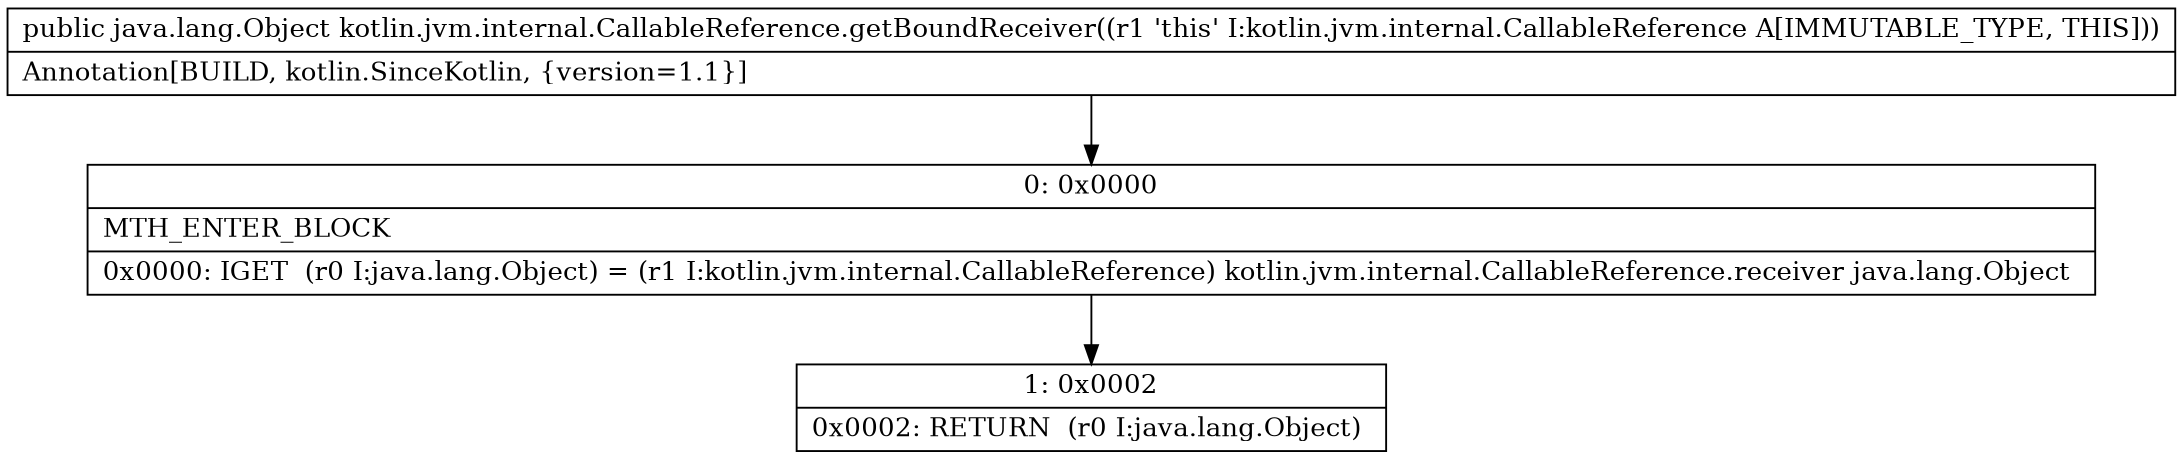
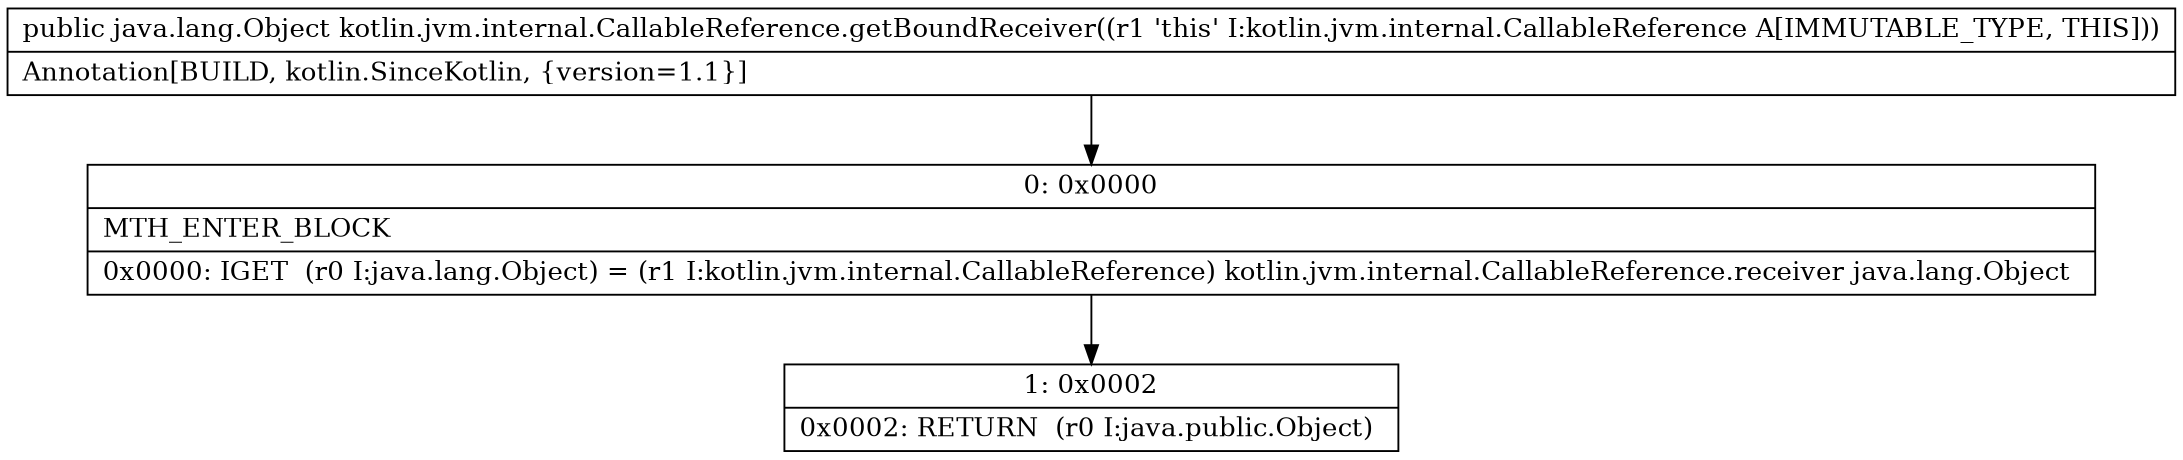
node "1: 0x0002": text "0x0002: RETURN  (r0 I:java.lang.Object)" -> "0x0002: RETURN  (r0 I:java.public.Object)"
